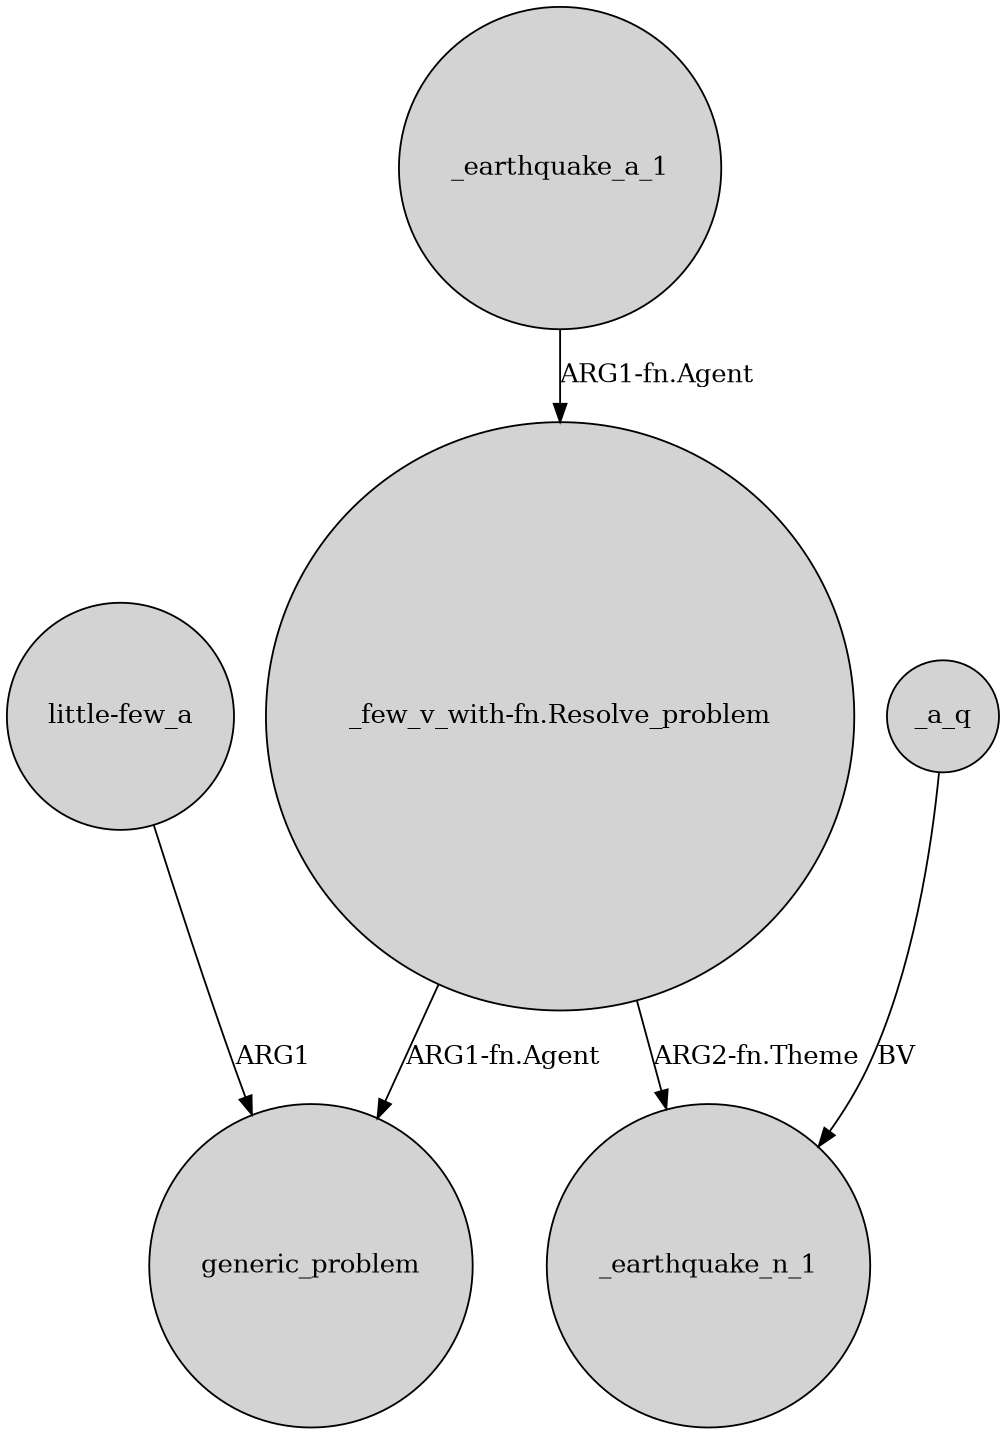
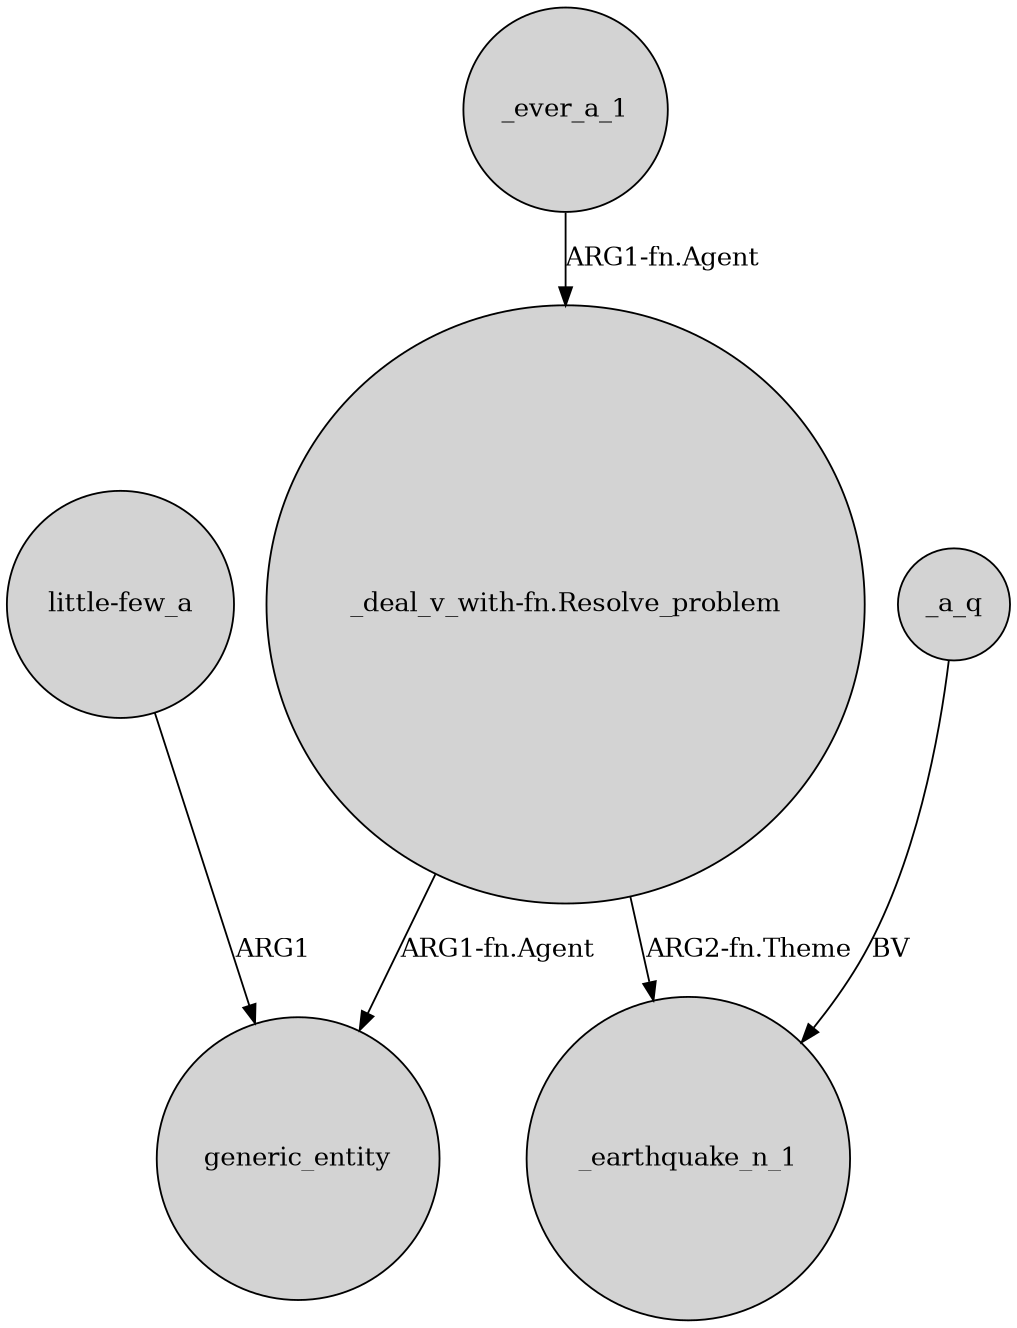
node "_earthquake_a_1": label "_earthquake_a_1" -> "_ever_a_1"
node "_few_v_with-fn.Resolve_problem": label "_few_v_with-fn.Resolve_problem" -> "_deal_v_with-fn.Resolve_problem"
node "generic_problem": label "generic_problem" -> "generic_entity"
